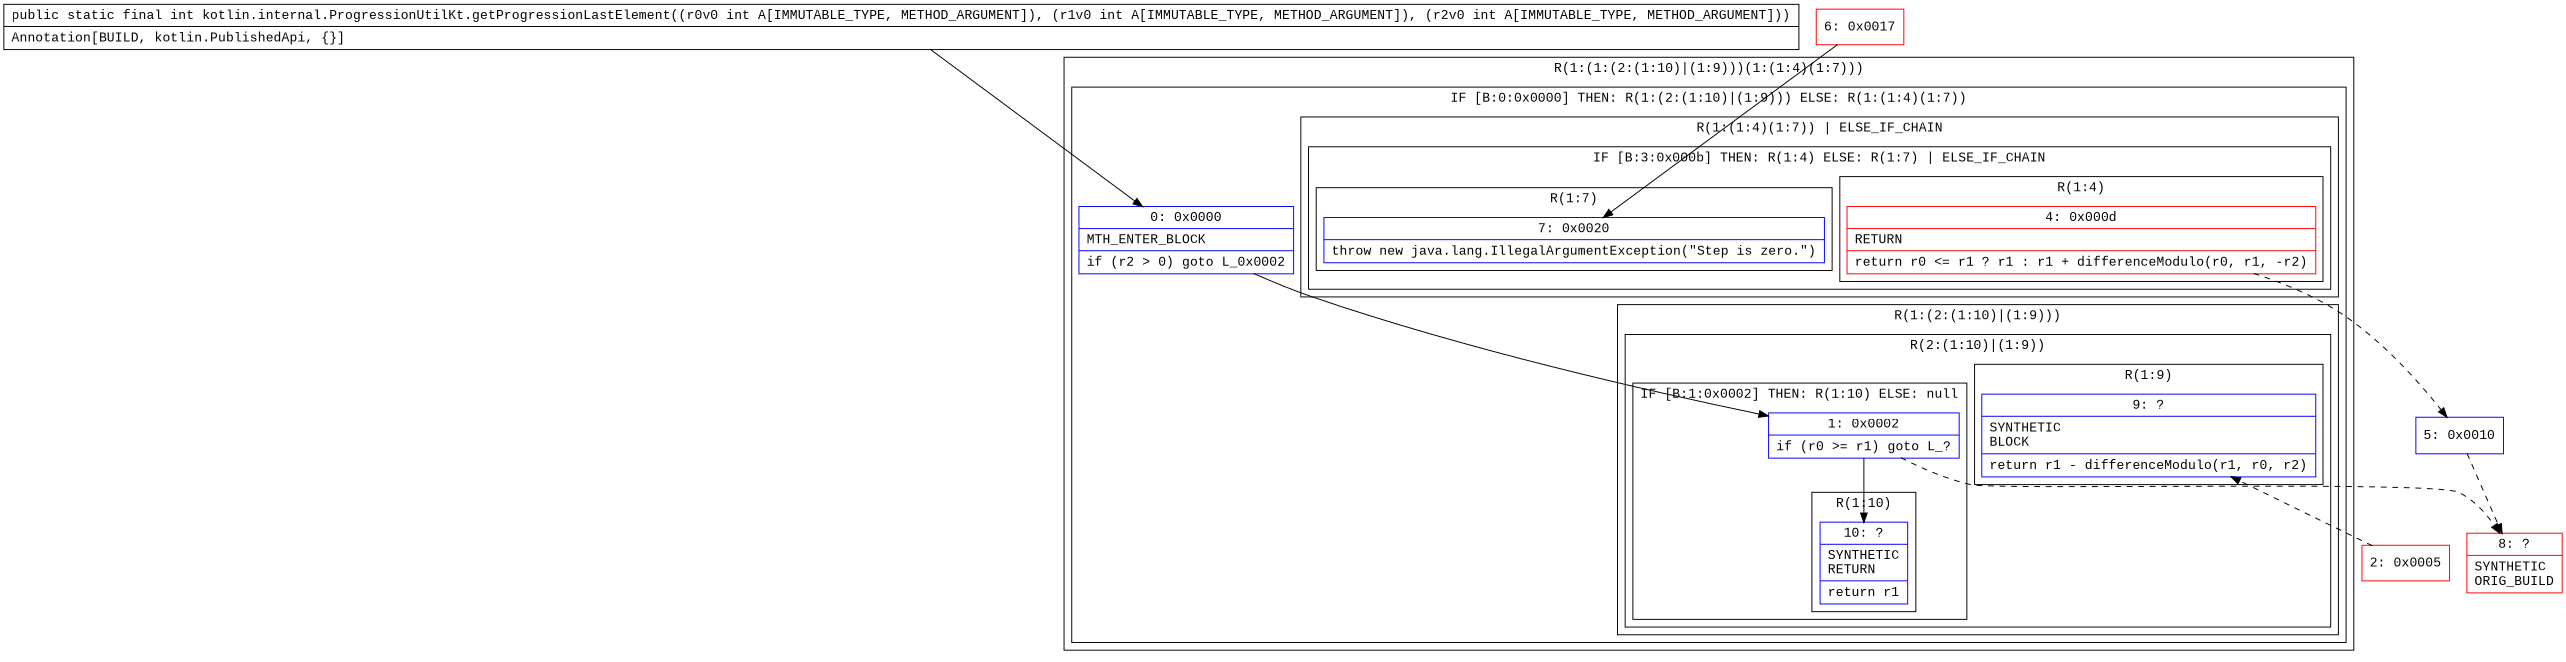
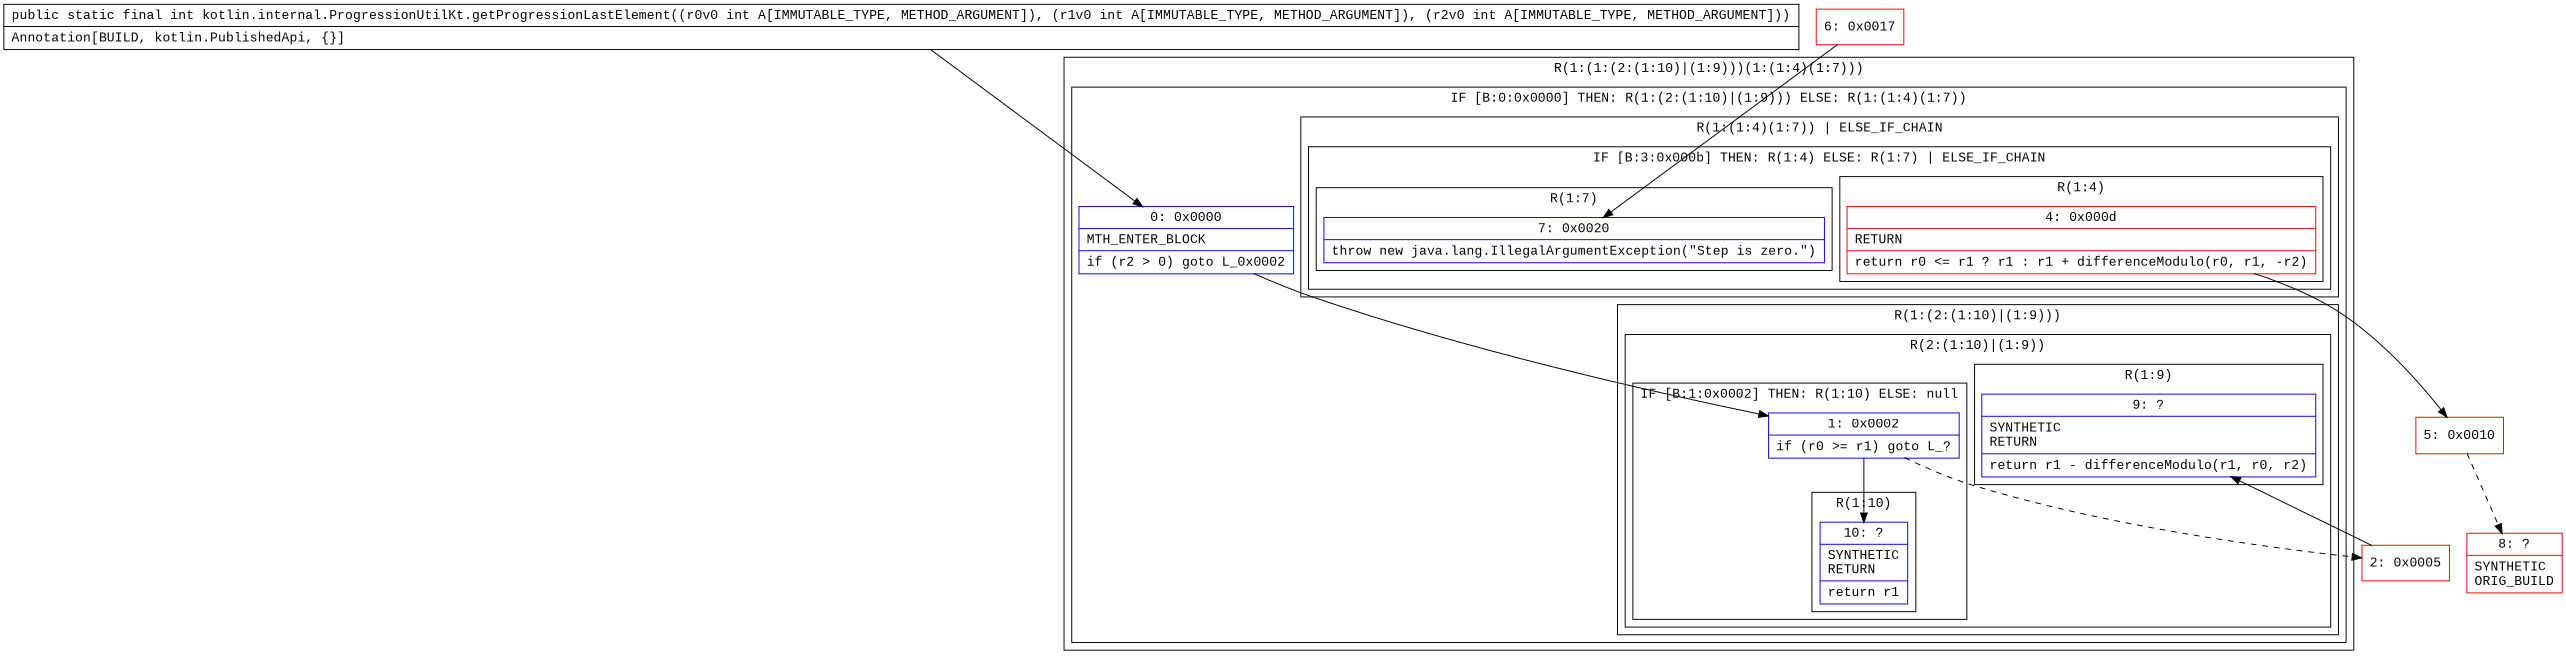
edge "4: 0x000d" -> "5: 0x0010": style dashed -> solid
node "5: 0x0010": color blue -> red
node "9: ?": text "BLOCK" -> "RETURN"
edge "1: 0x0002" -> "8: ?": now "1: 0x0002" -> "2: 0x0005"
edge "2: 0x0005" -> "9: ?": style dashed -> solid
